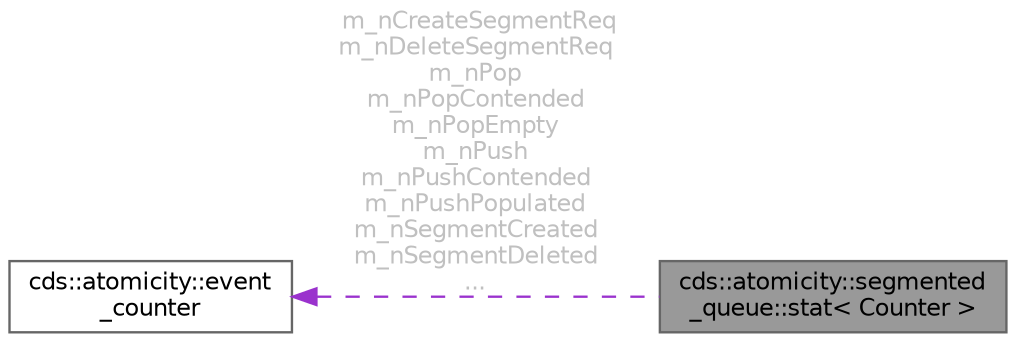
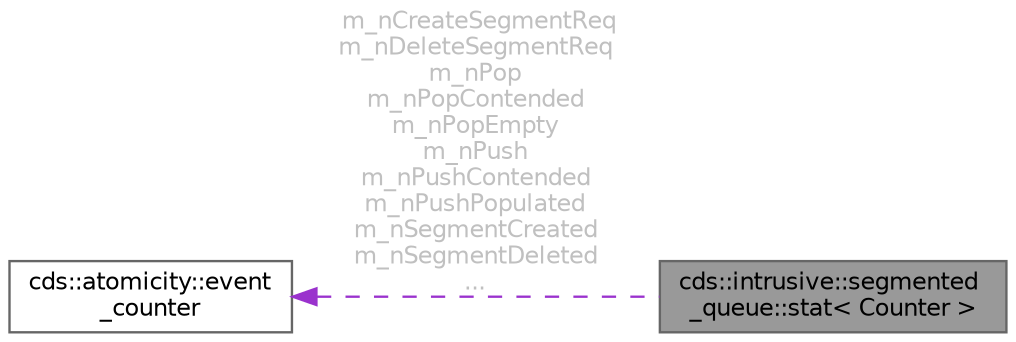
node "cds::atomicity::segmented _queue::stat< Counter >": label "cds::atomicity::segmented _queue::stat< Counter >" -> "cds::intrusive::segmented _queue::stat< Counter >"
